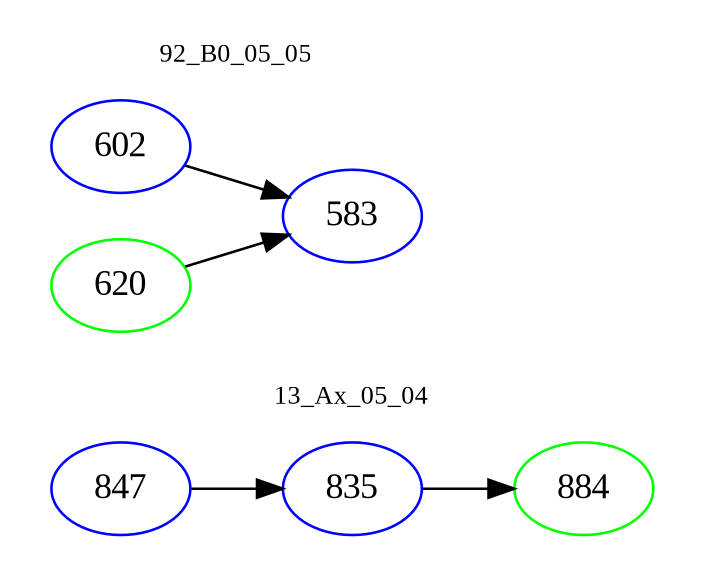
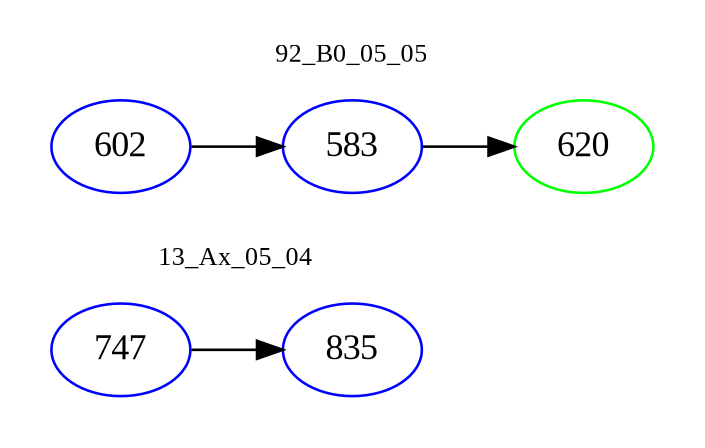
edge "620" -> "583": reversed
node "847": label "847" -> "747"
node "884": removed
